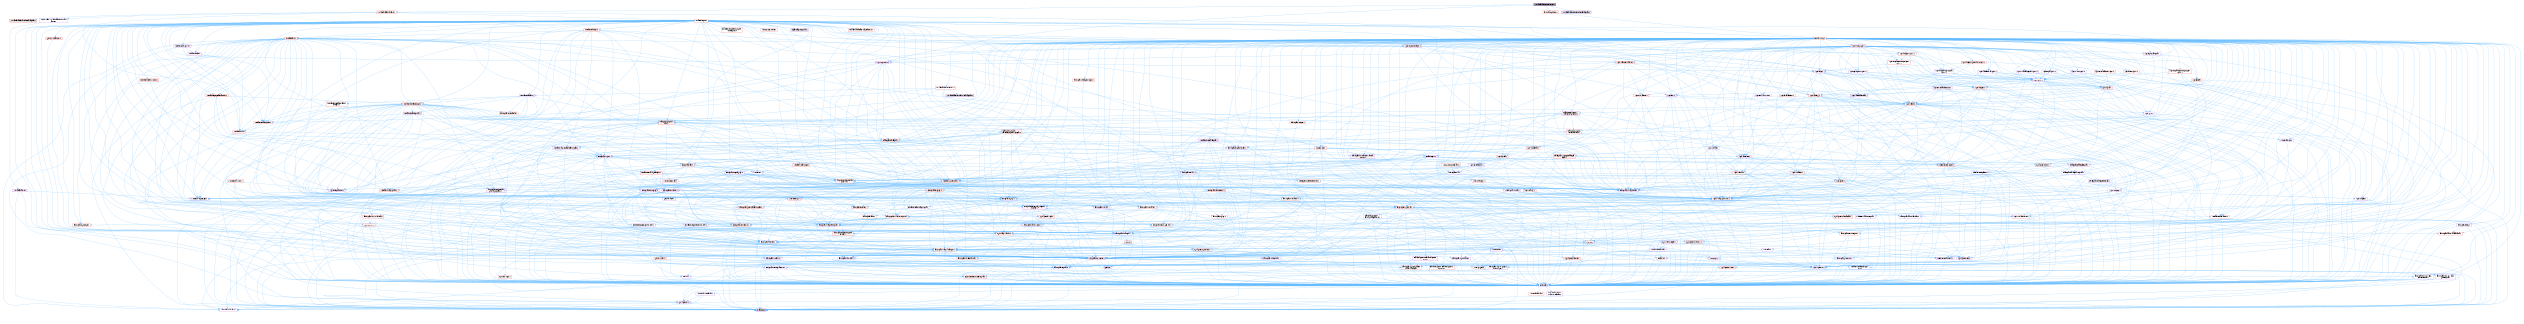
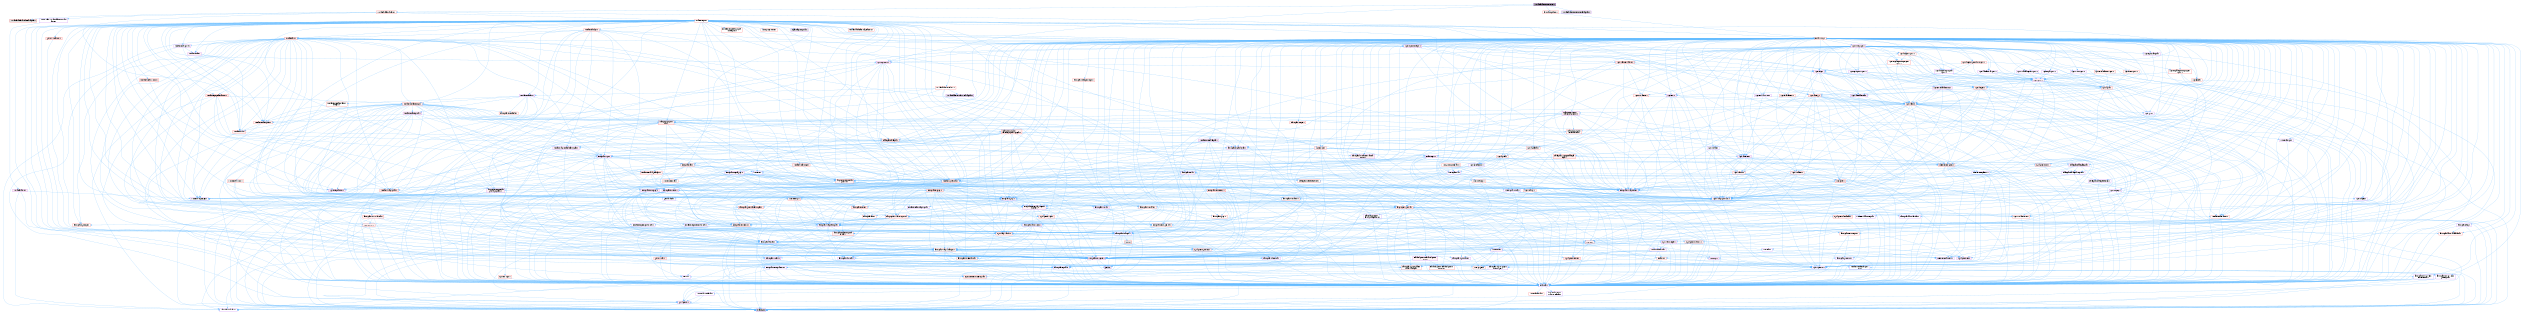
node "HAL/PlatformMisc.h": removed
